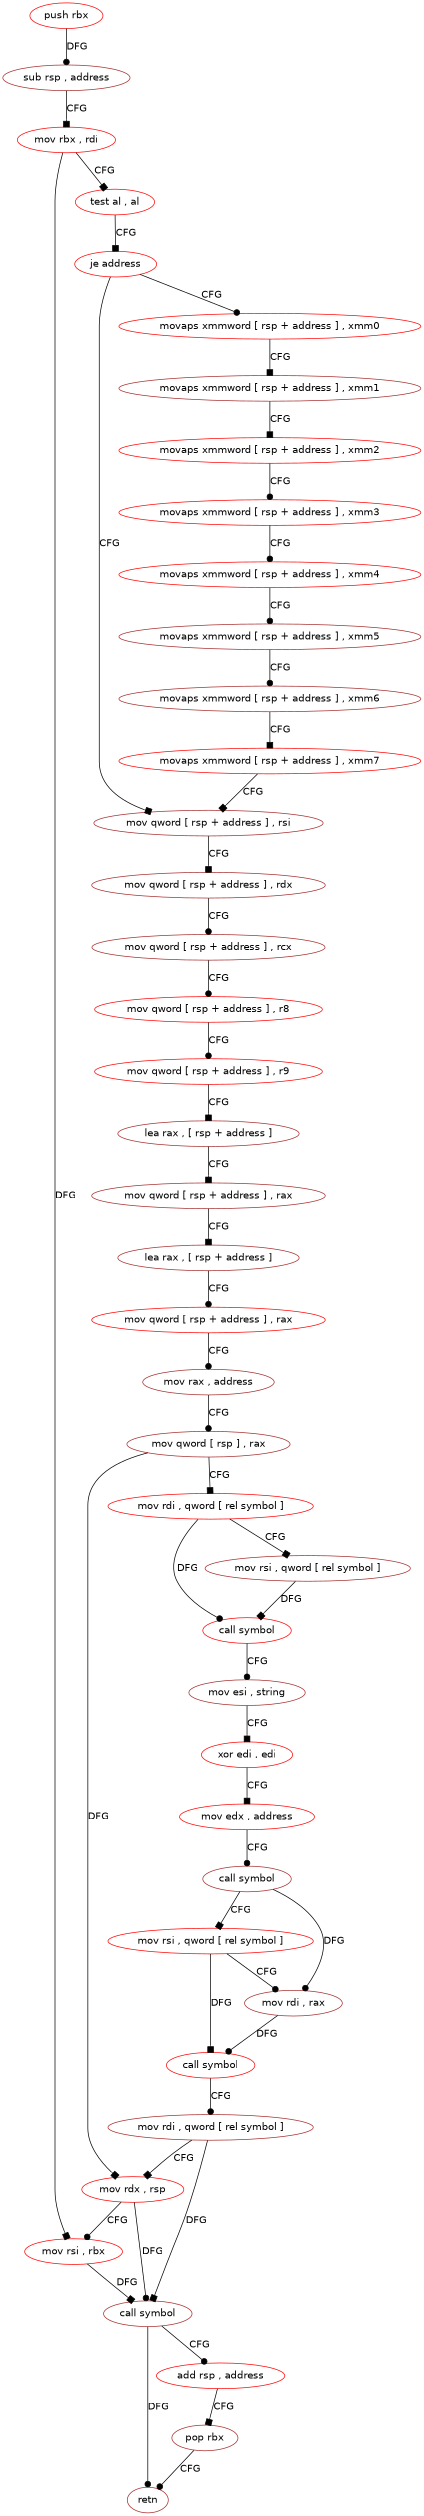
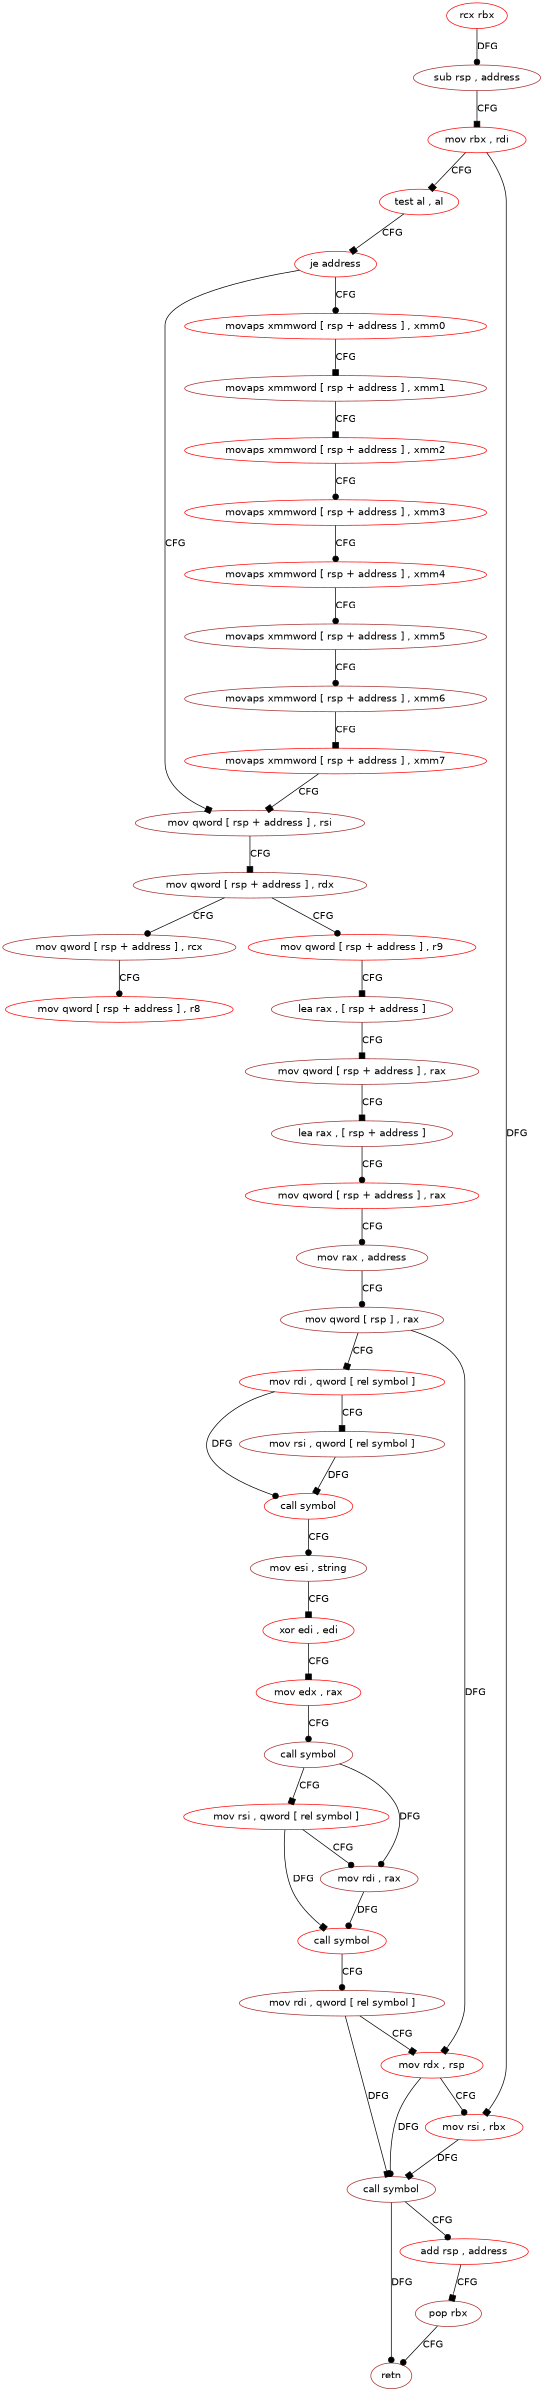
node "push rbx": label "push rbx" -> "rcx rbx"
edge "mov qword [ rsp + address ] , r8" -> "mov qword [ rsp + address ] , r9": now "mov qword [ rsp + address ] , rdx" -> "mov qword [ rsp + address ] , r9"
node "mov edx , address": label "mov edx , address" -> "mov edx , rax"
